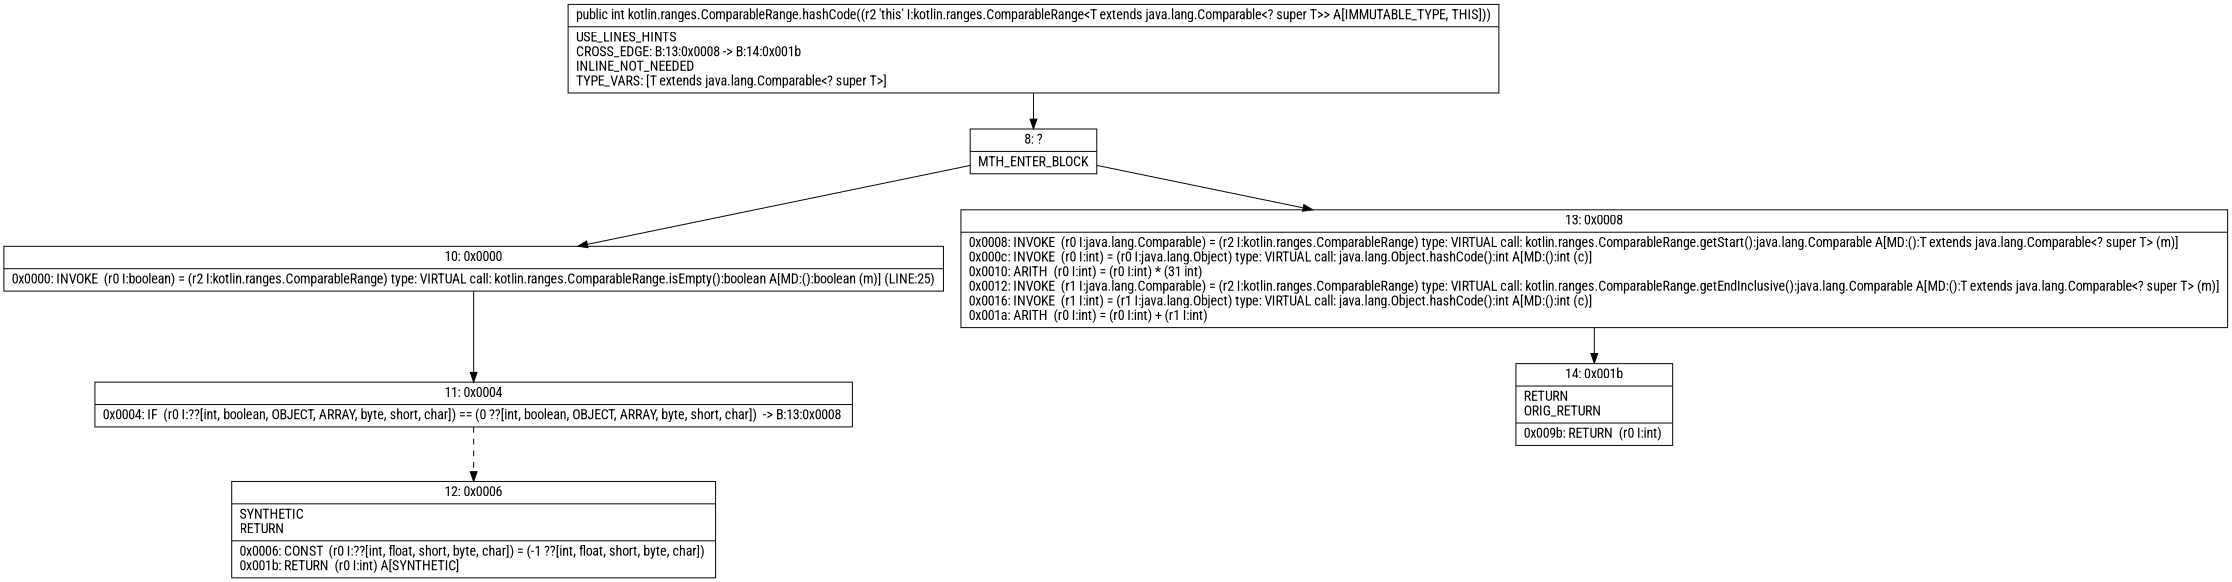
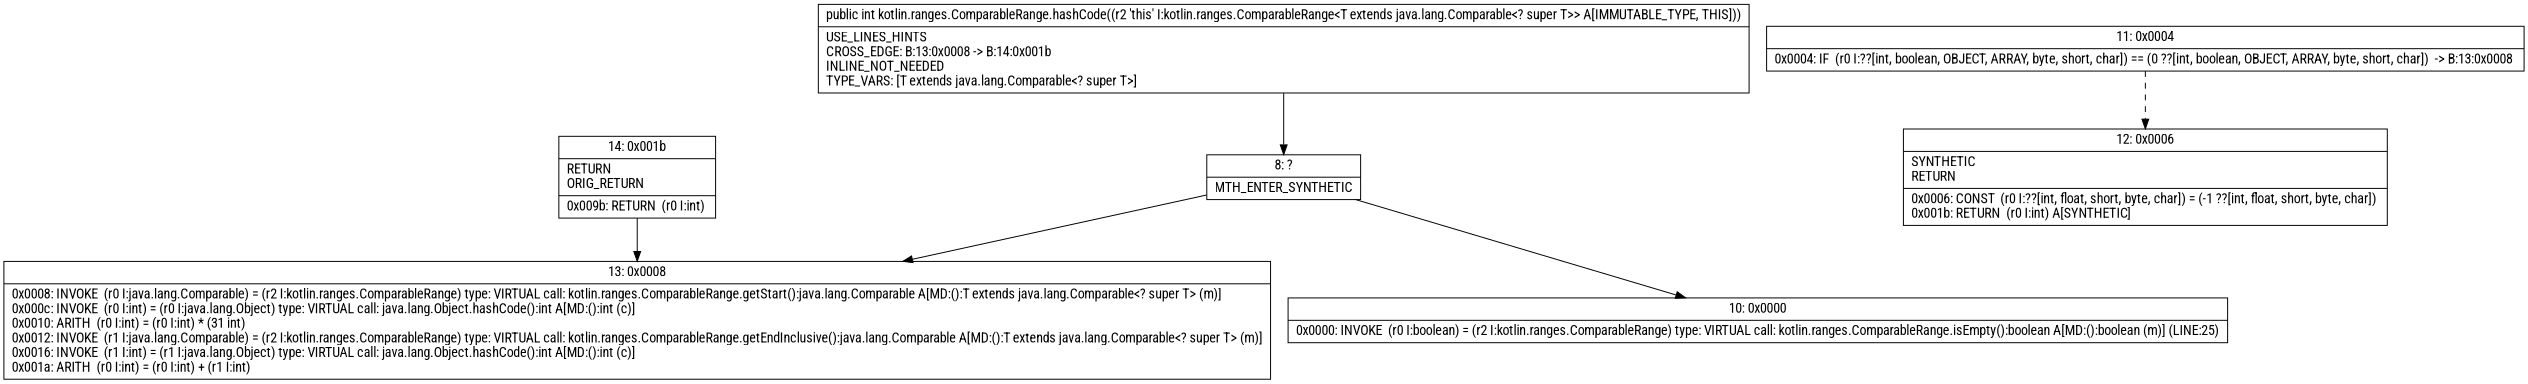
node "8: ?": text "MTH_ENTER_BLOCK" -> "MTH_ENTER_SYNTHETIC"
edge "10: 0x0000" -> "11: 0x0004": removed
edge "13: 0x0008" -> "14: 0x001b": reversed
